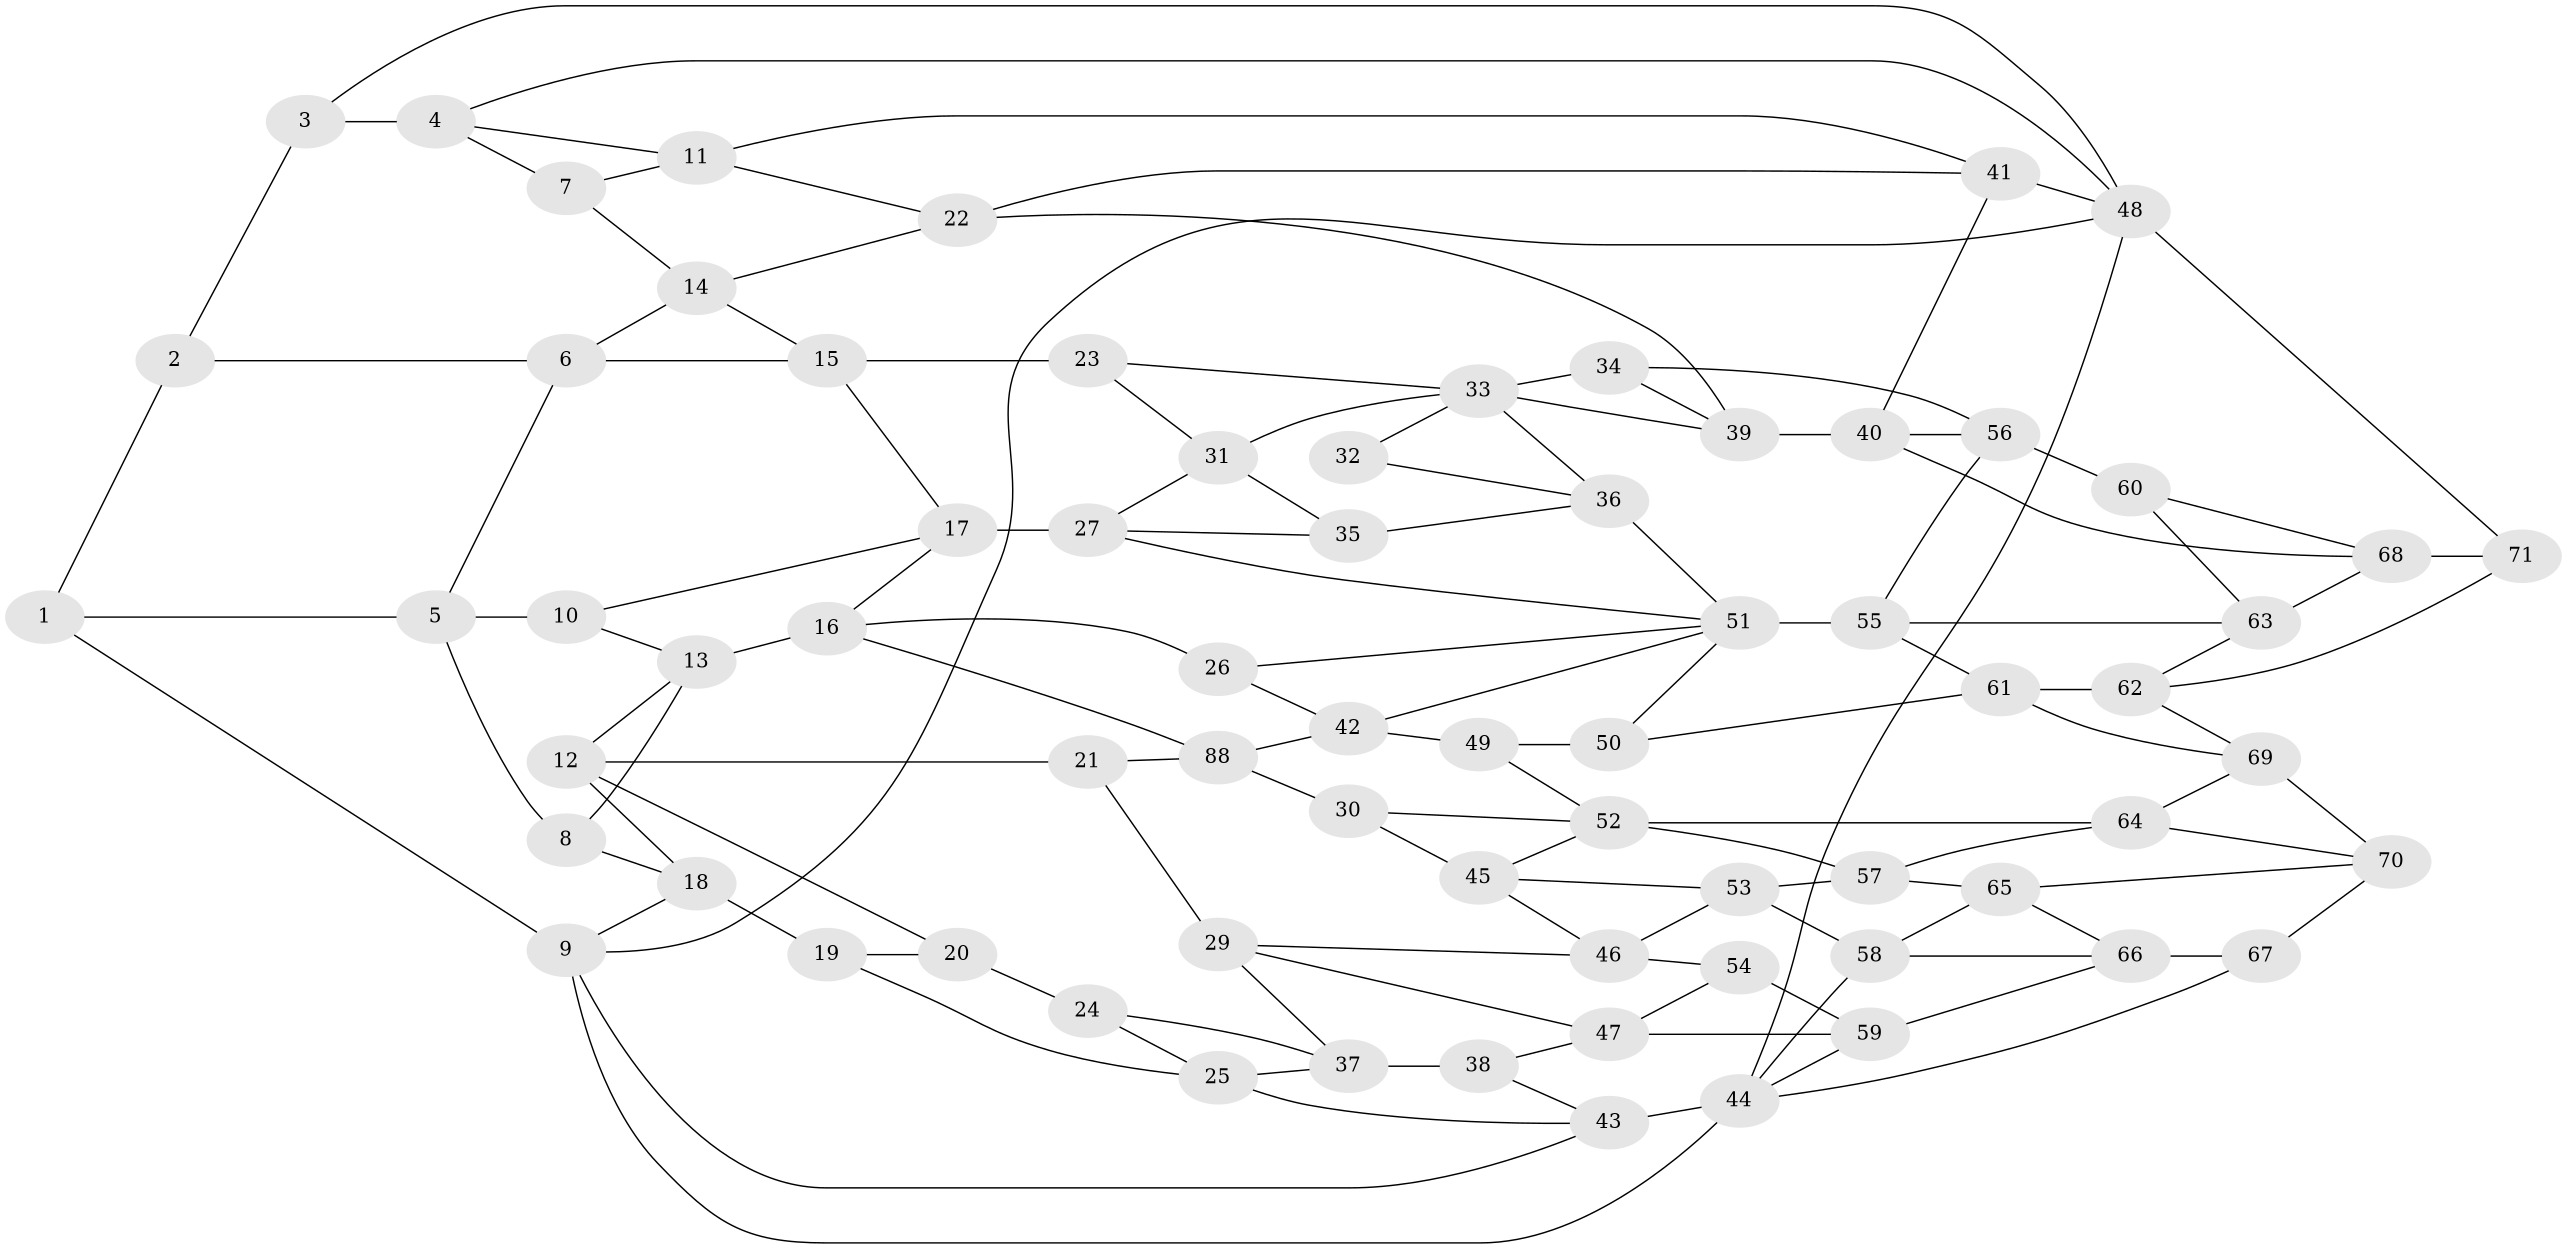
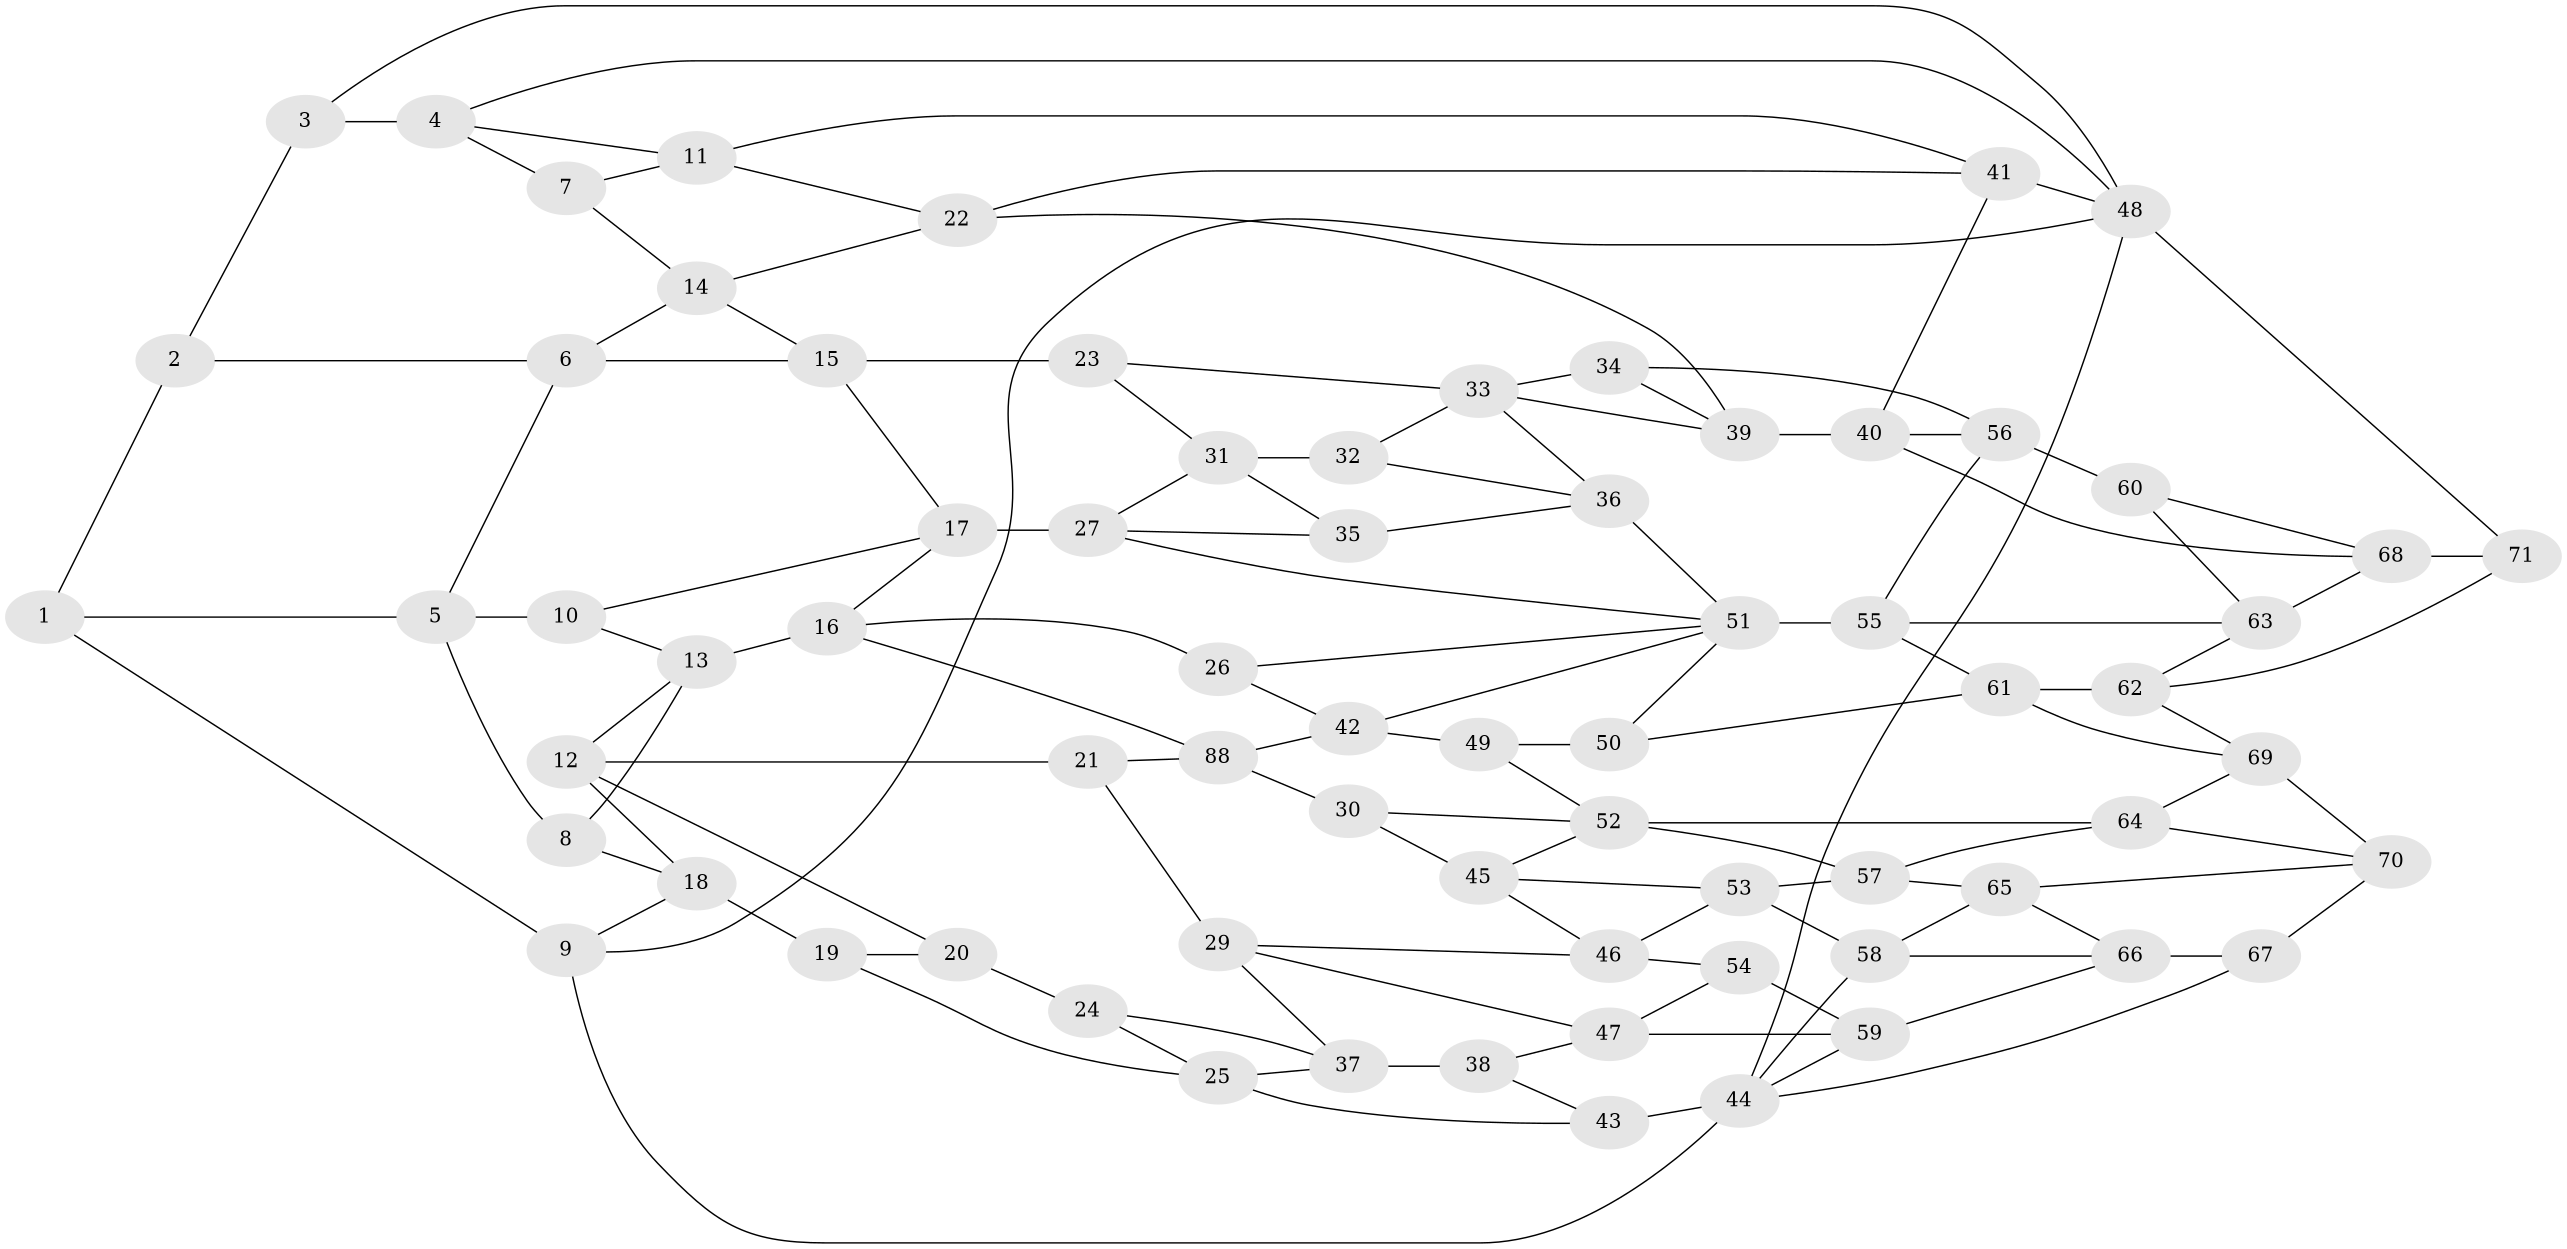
edge "33" -- "31": now "32" -- "31"
edge "9" -- "43": removed
